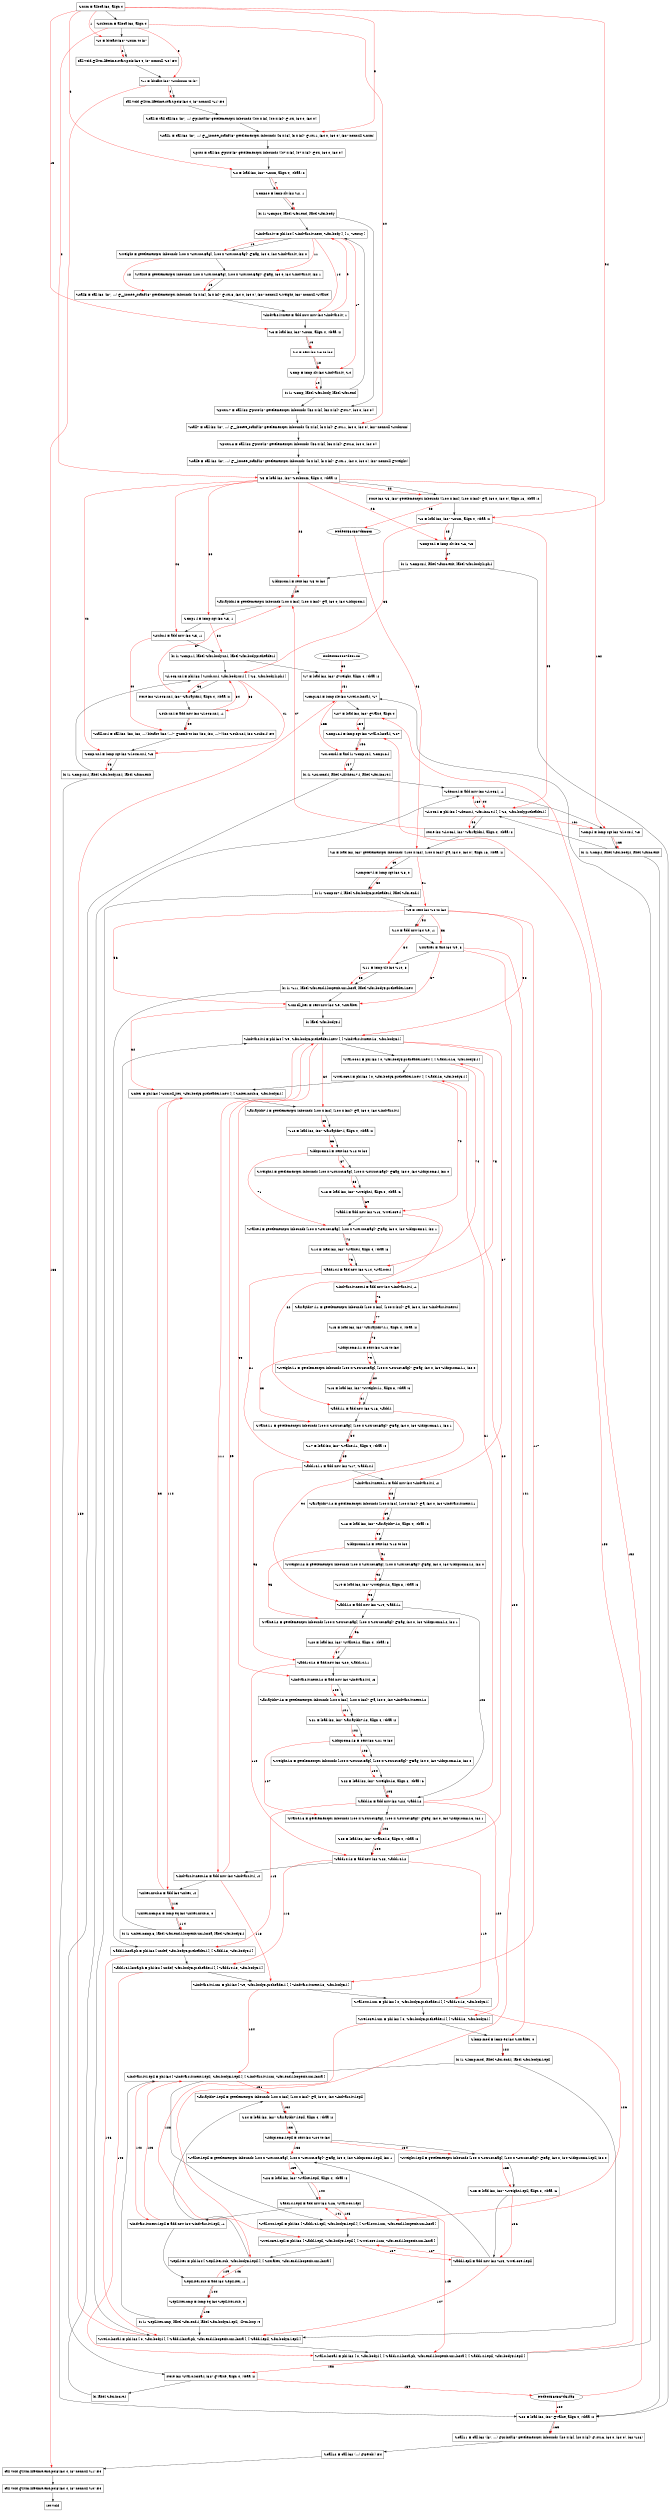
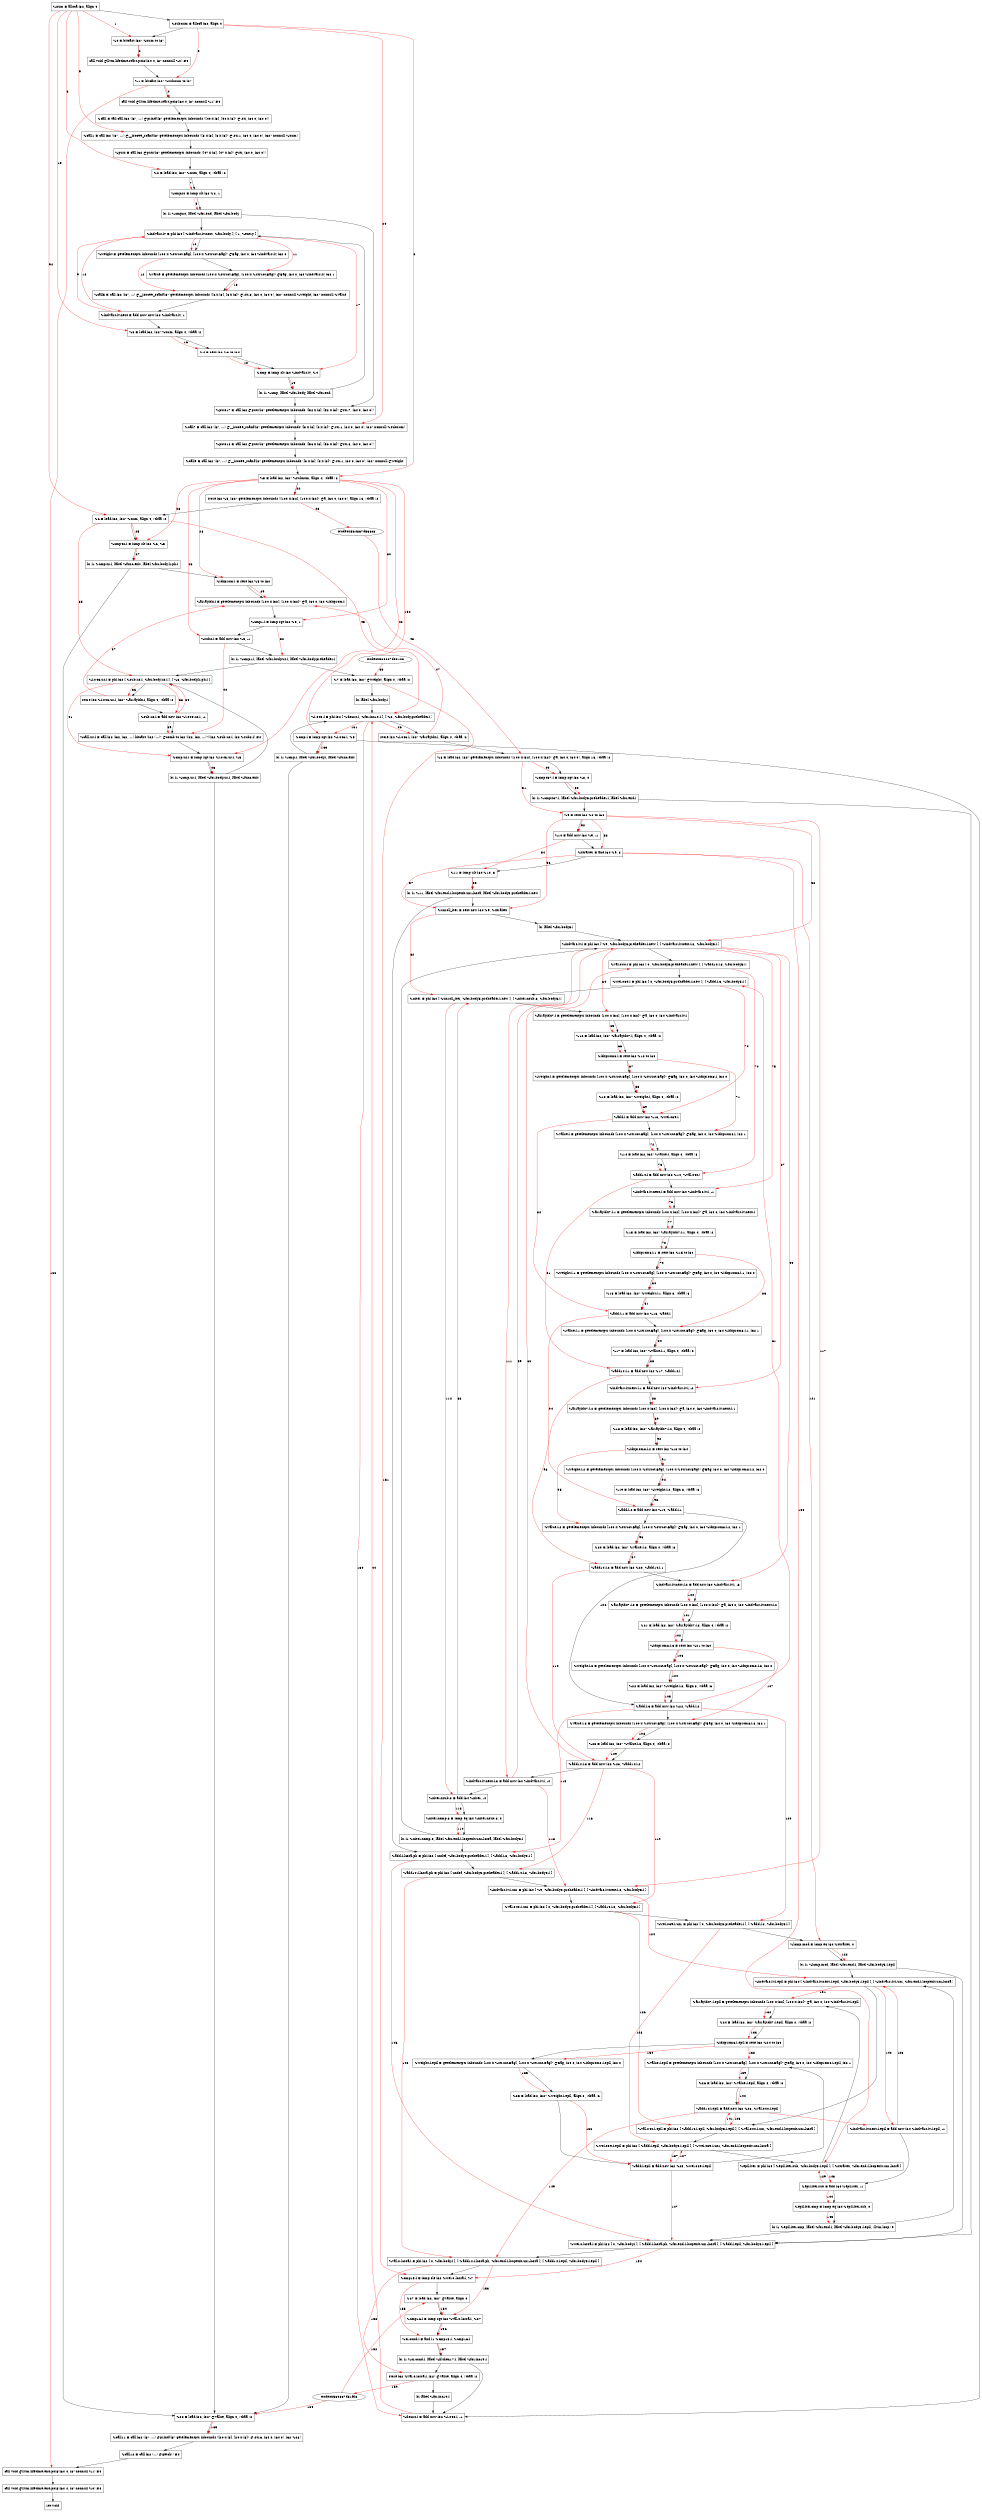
node "br label %for.body.i": added
edge "%dec20.i = add nsw i32 %i.043.i, -1" -> "%cmp.i = icmp sgt i32 %i.043.i, %5": reversed
edge "%add14.i.epil = add nsw i32 %26, %val.040.i.epil" -> "%indvars.iv.next.i.epil = add nsw i64 %indvars.iv.i.epil, -1": color black -> red
